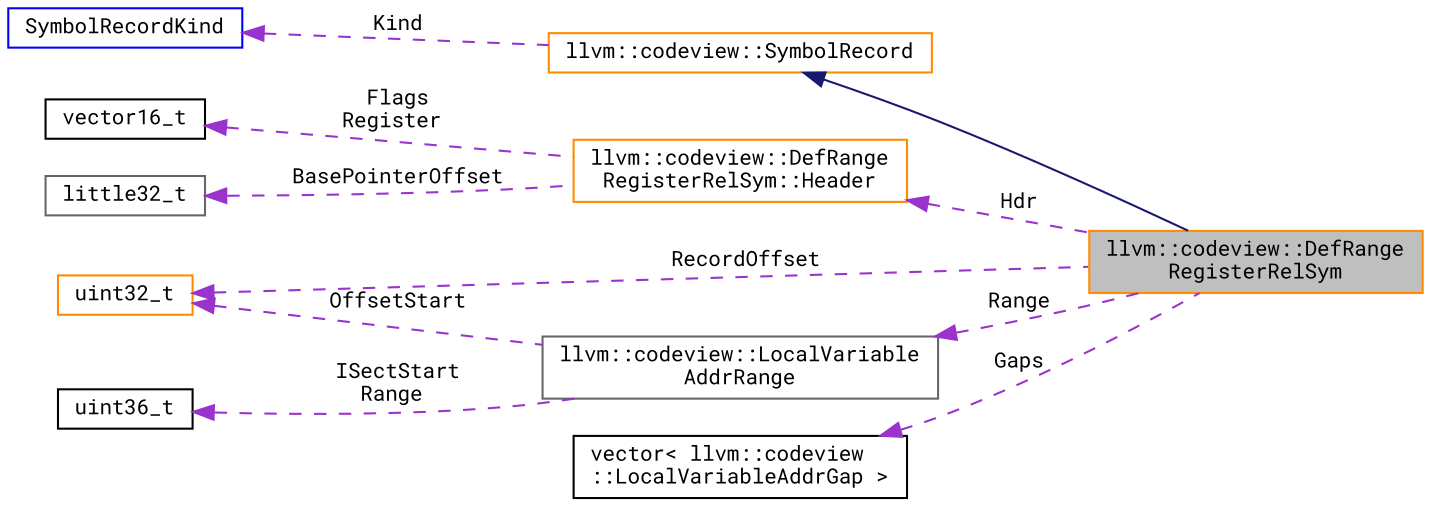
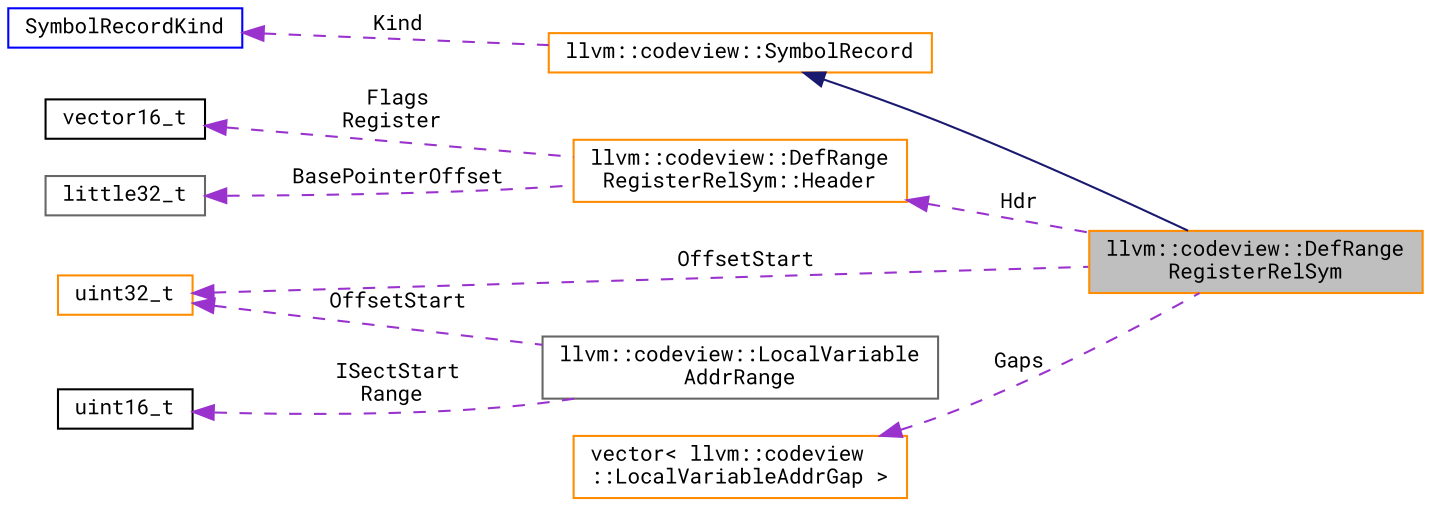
edge "llvm::codeview::DefRange RegisterRelSym" -> "uint32_t": label " RecordOffset" -> " OffsetStart"
edge "llvm::codeview::DefRange RegisterRelSym" -> "llvm::codeview::LocalVariable AddrRange": removed, label "Range"
node "uint36_t": label "uint36_t" -> "uint16_t"
node "vector< llvm::codeview ::LocalVariableAddrGap >": color black -> darkorange
